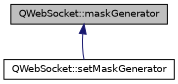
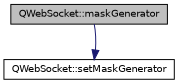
edge "QWebSocket::setMaskGenerator" -> "QWebSocket::maskGenerator": reversed
